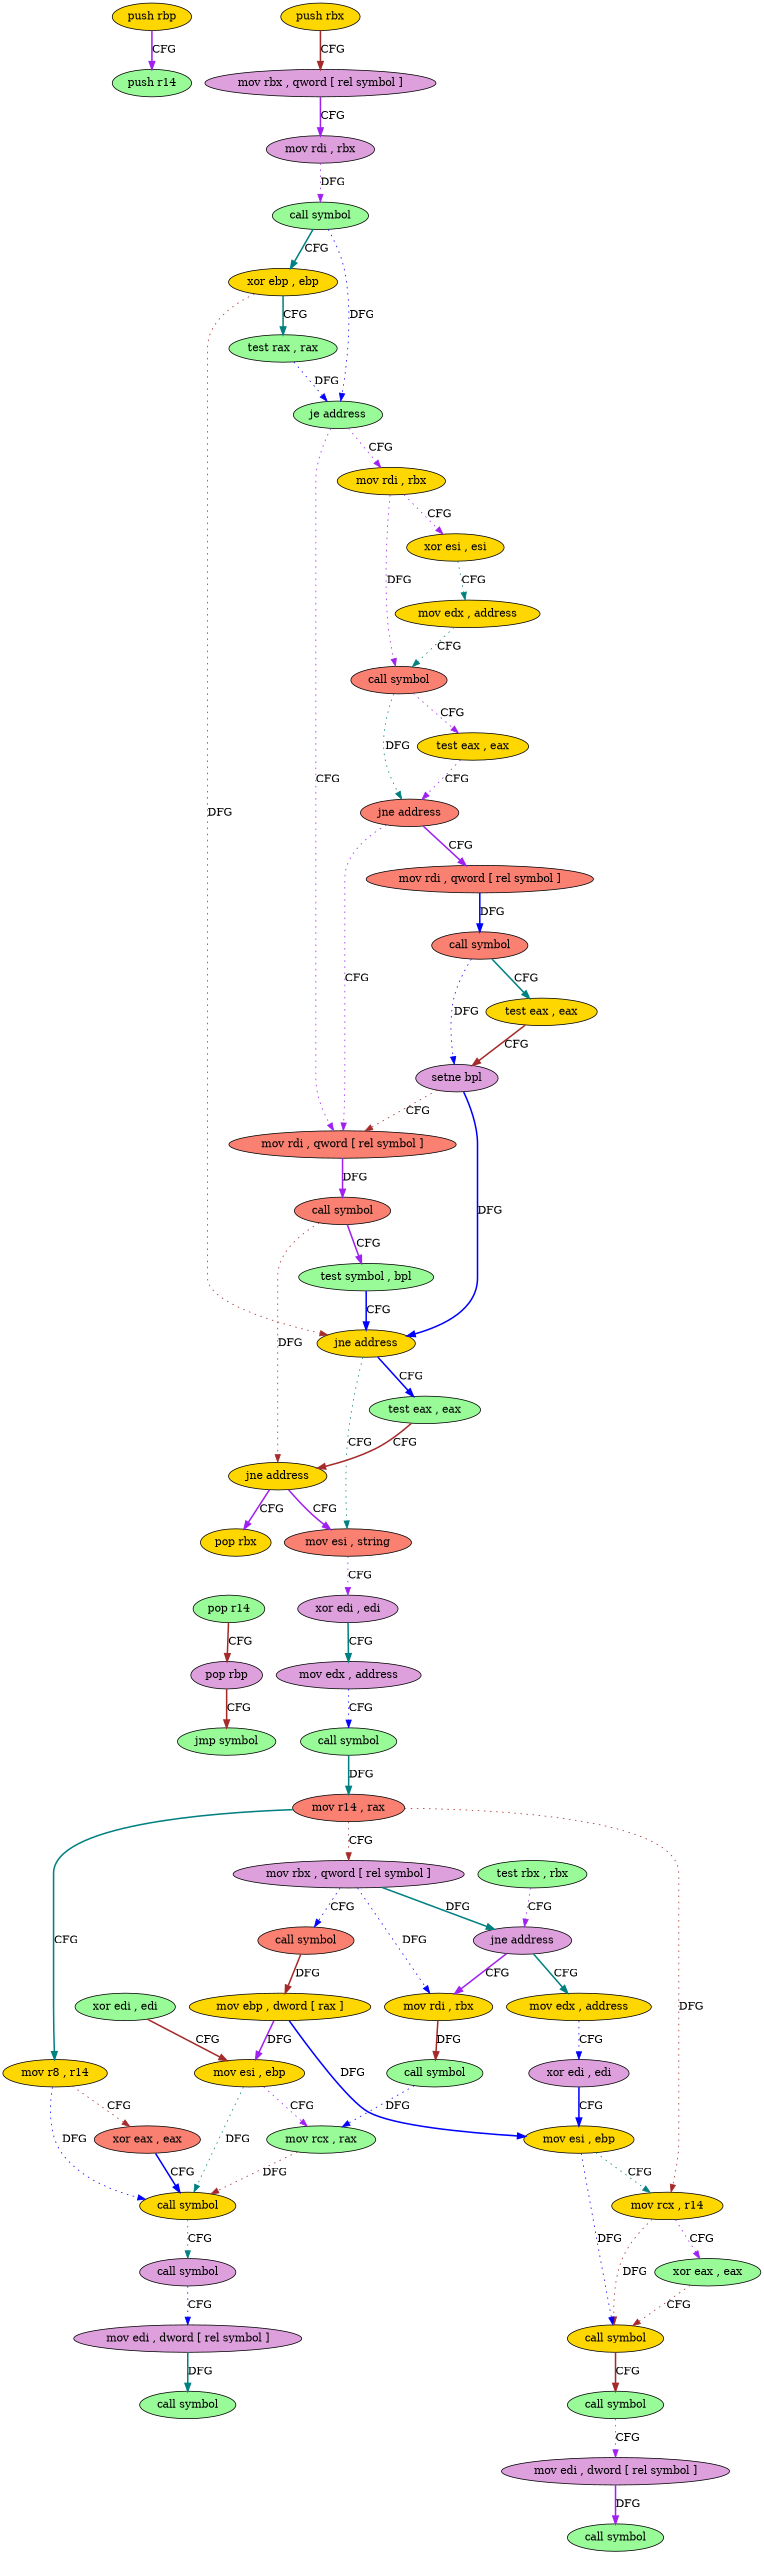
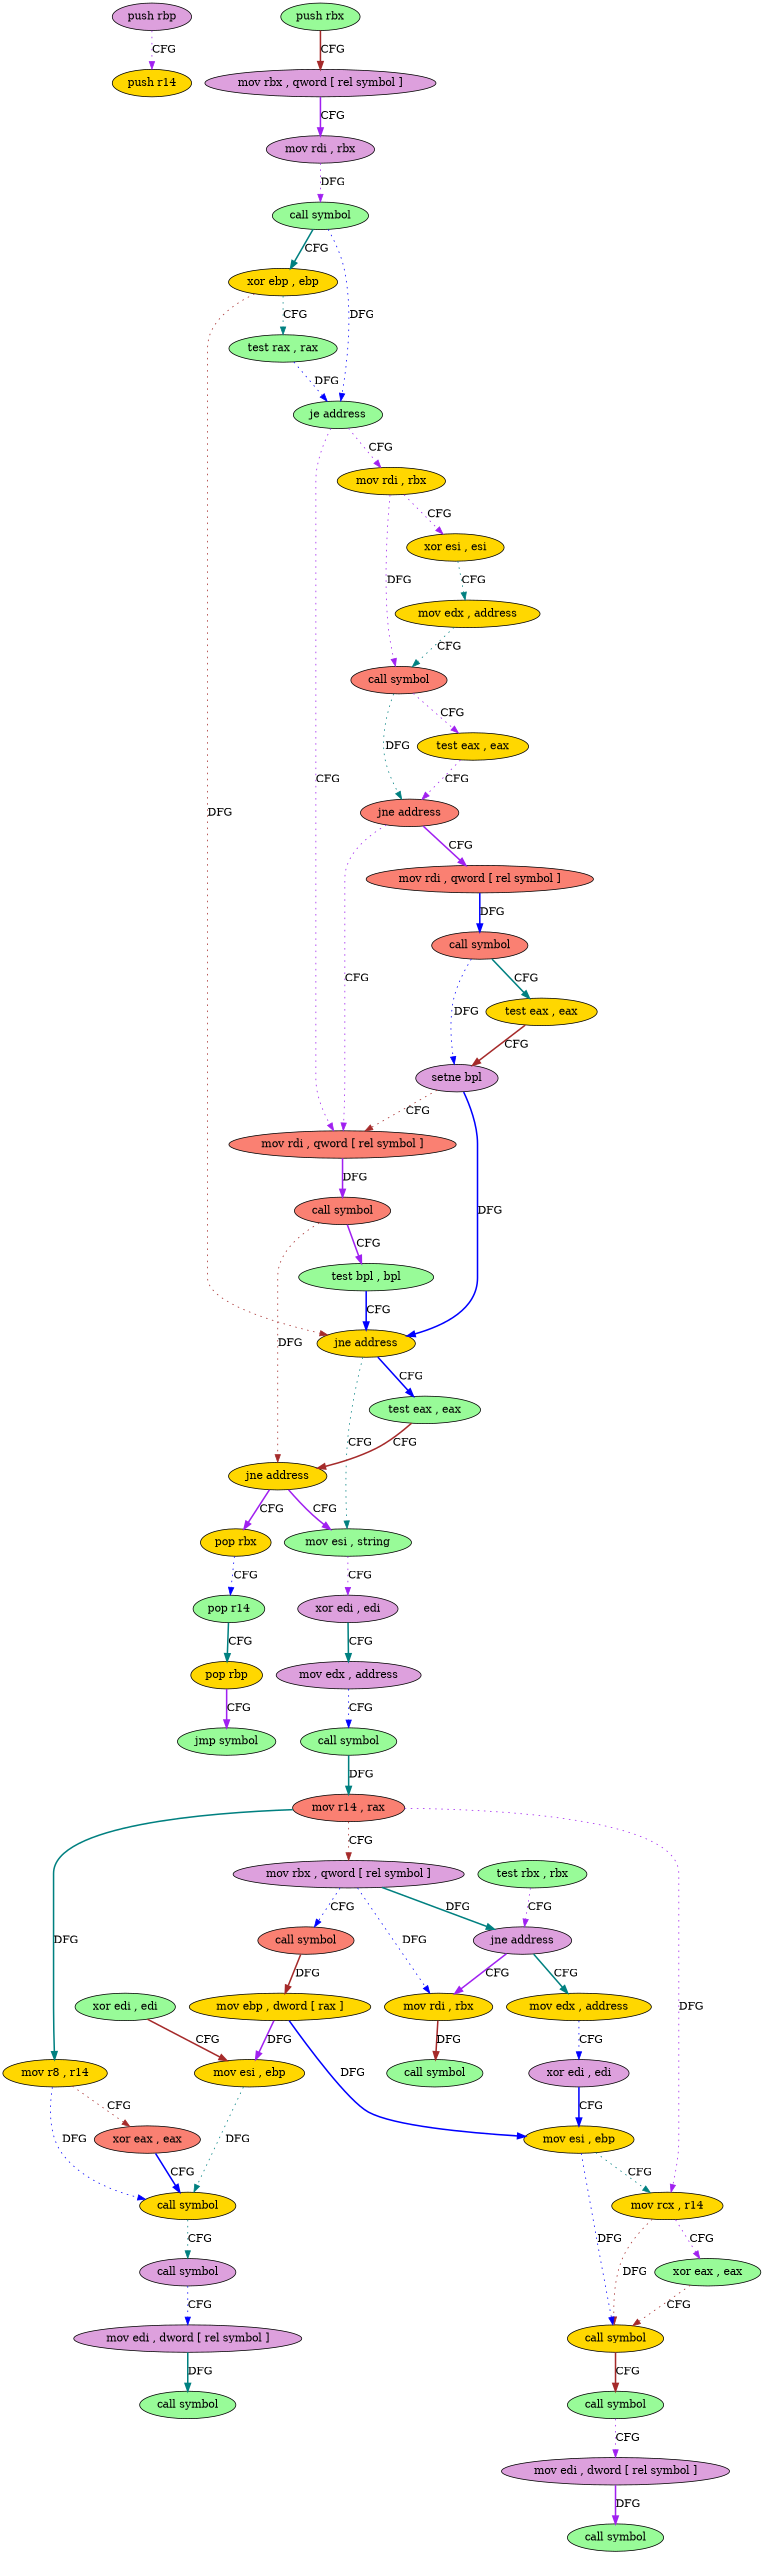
node "push rbp": fillcolor gold -> plum
node "push rbx": fillcolor gold -> palegreen
edge "push rbp" -> "push r14": style bold -> dotted
node "push r14": fillcolor palegreen -> gold
edge "xor ebp , ebp" -> "test rax , rax": style bold -> dotted
node "test symbol , bpl": label "test symbol , bpl" -> "test bpl , bpl"
node "mov esi , string": fillcolor salmon -> palegreen
edge "pop rbx" -> "pop r14": added, label "CFG"
edge "pop r14" -> "pop rbp": color brown -> teal
node "pop rbp": fillcolor plum -> gold
edge "pop rbp" -> "jmp symbol": color brown -> purple
edge "mov r14 , rax" -> "mov rcx , r14": color brown -> purple
edge "mov r14 , rax" -> "mov r8 , r14": label "CFG" -> "DFG"
node "mov rcx , rax": removed
